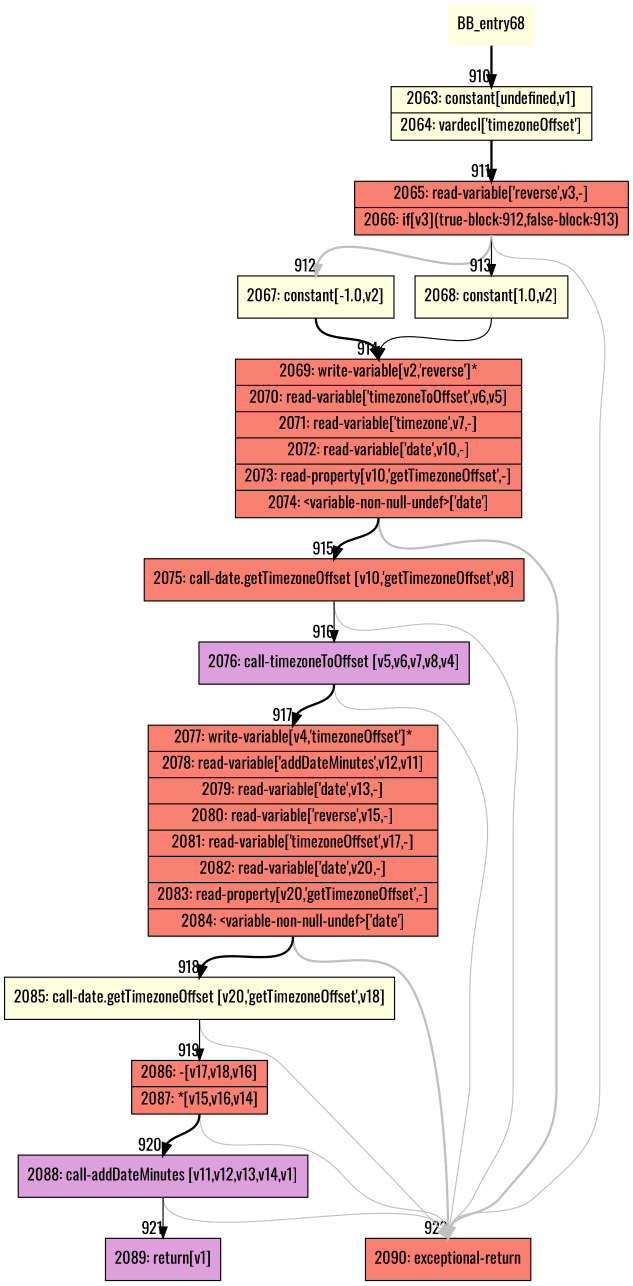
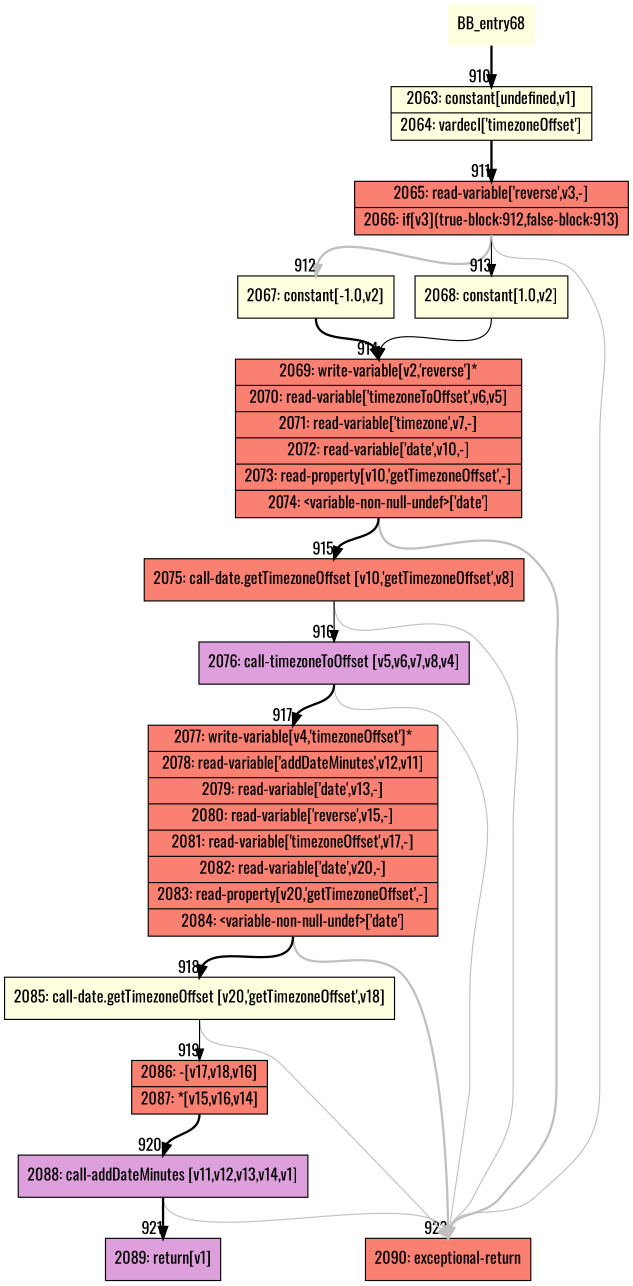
edge "2086: -[v17,v18,v16]" -> "2090: exceptional-return": removed
edge "2088: call-addDateMinutes [v11,v12,v13,v14,v1]" -> "2089: return[v1]": style solid -> bold
